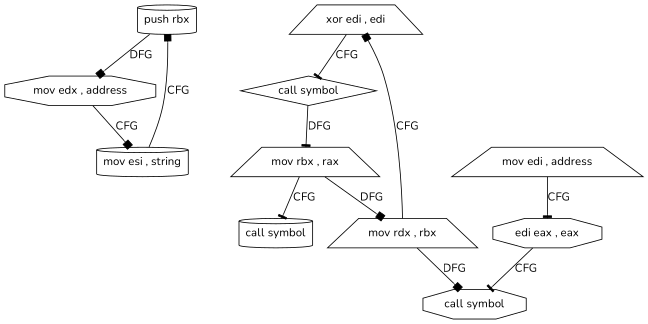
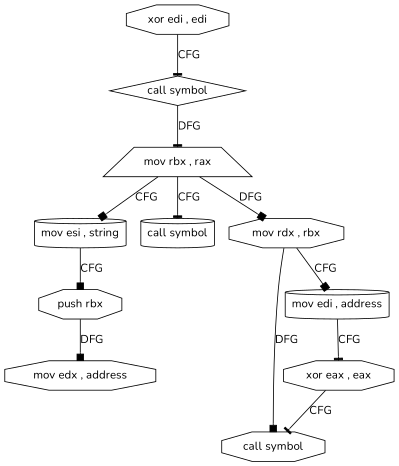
node "push rbx": shape cylinder -> octagon
node "xor edi , edi": shape trapezium -> octagon
edge "mov edx , address" -> "mov esi , string": now "mov rbx , rax" -> "mov esi , string"
edge "mov rdx , rbx" -> "xor edi , edi": now "mov rdx , rbx" -> "mov edi , address"
node "mov edi , address": shape trapezium -> cylinder
node "mov rdx , rbx": shape trapezium -> octagon
node "edi eax , eax": label "edi eax , eax" -> "xor eax , eax"
